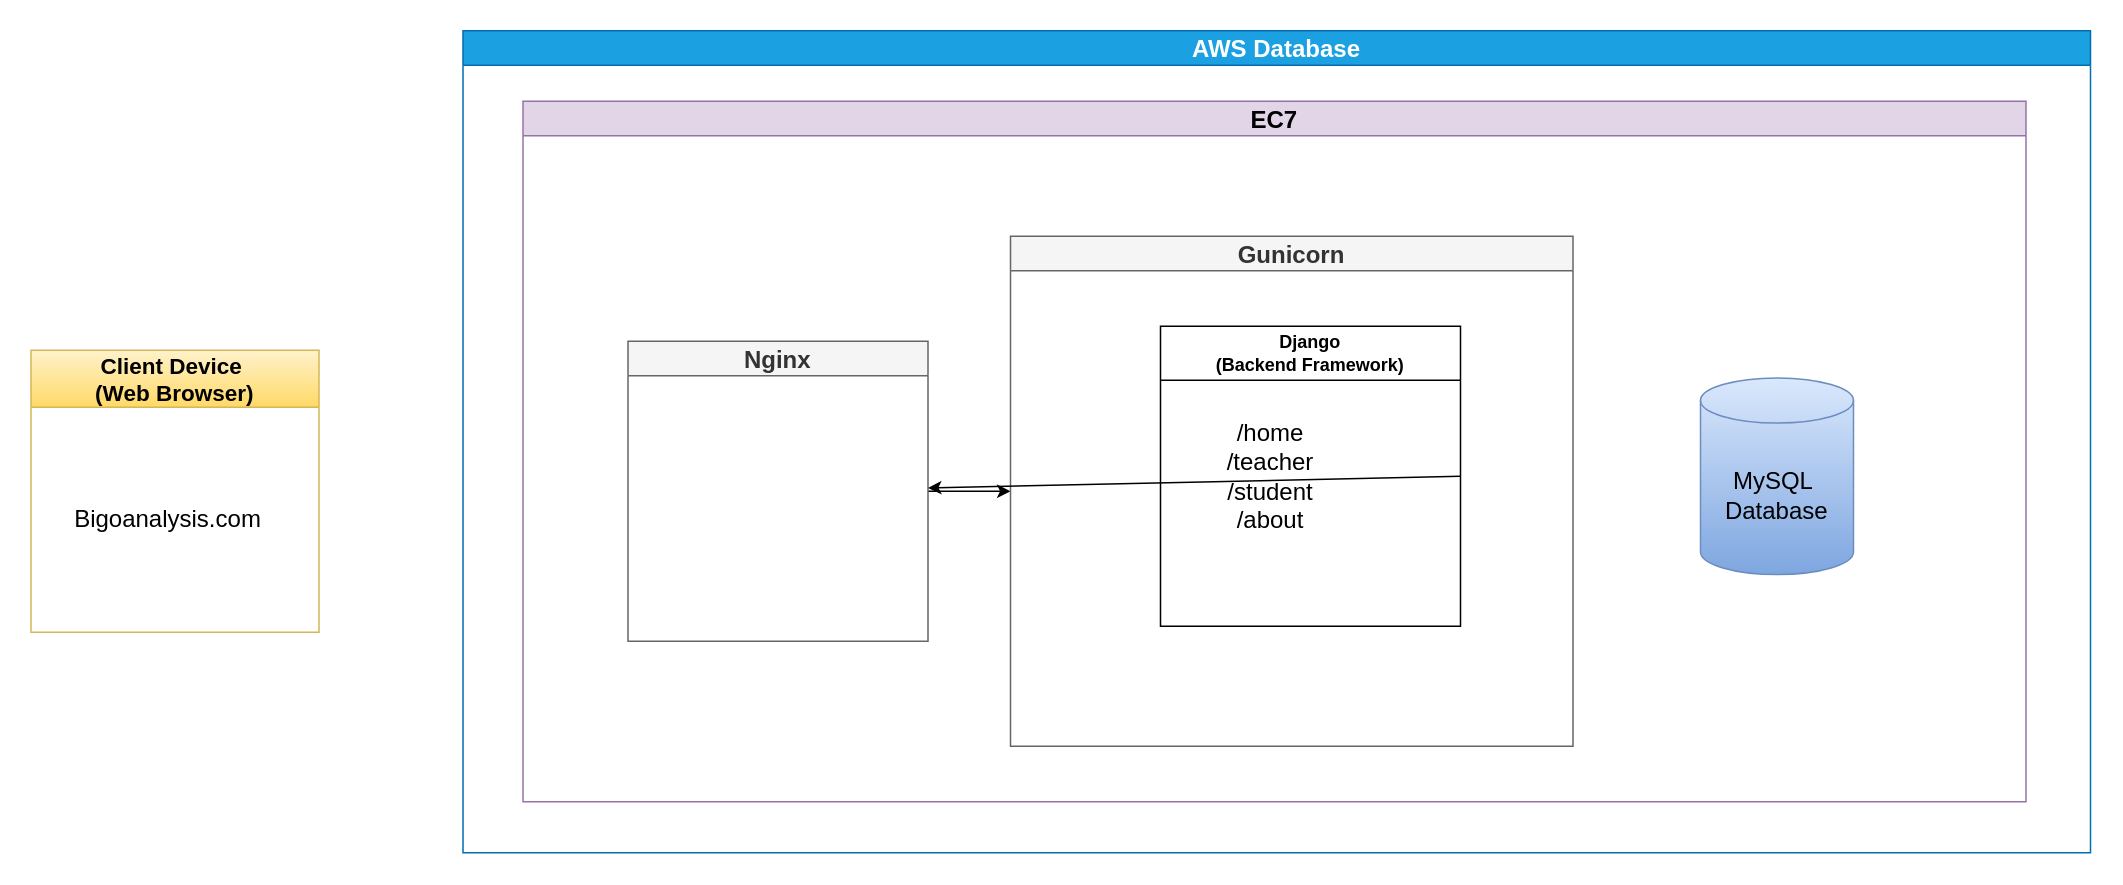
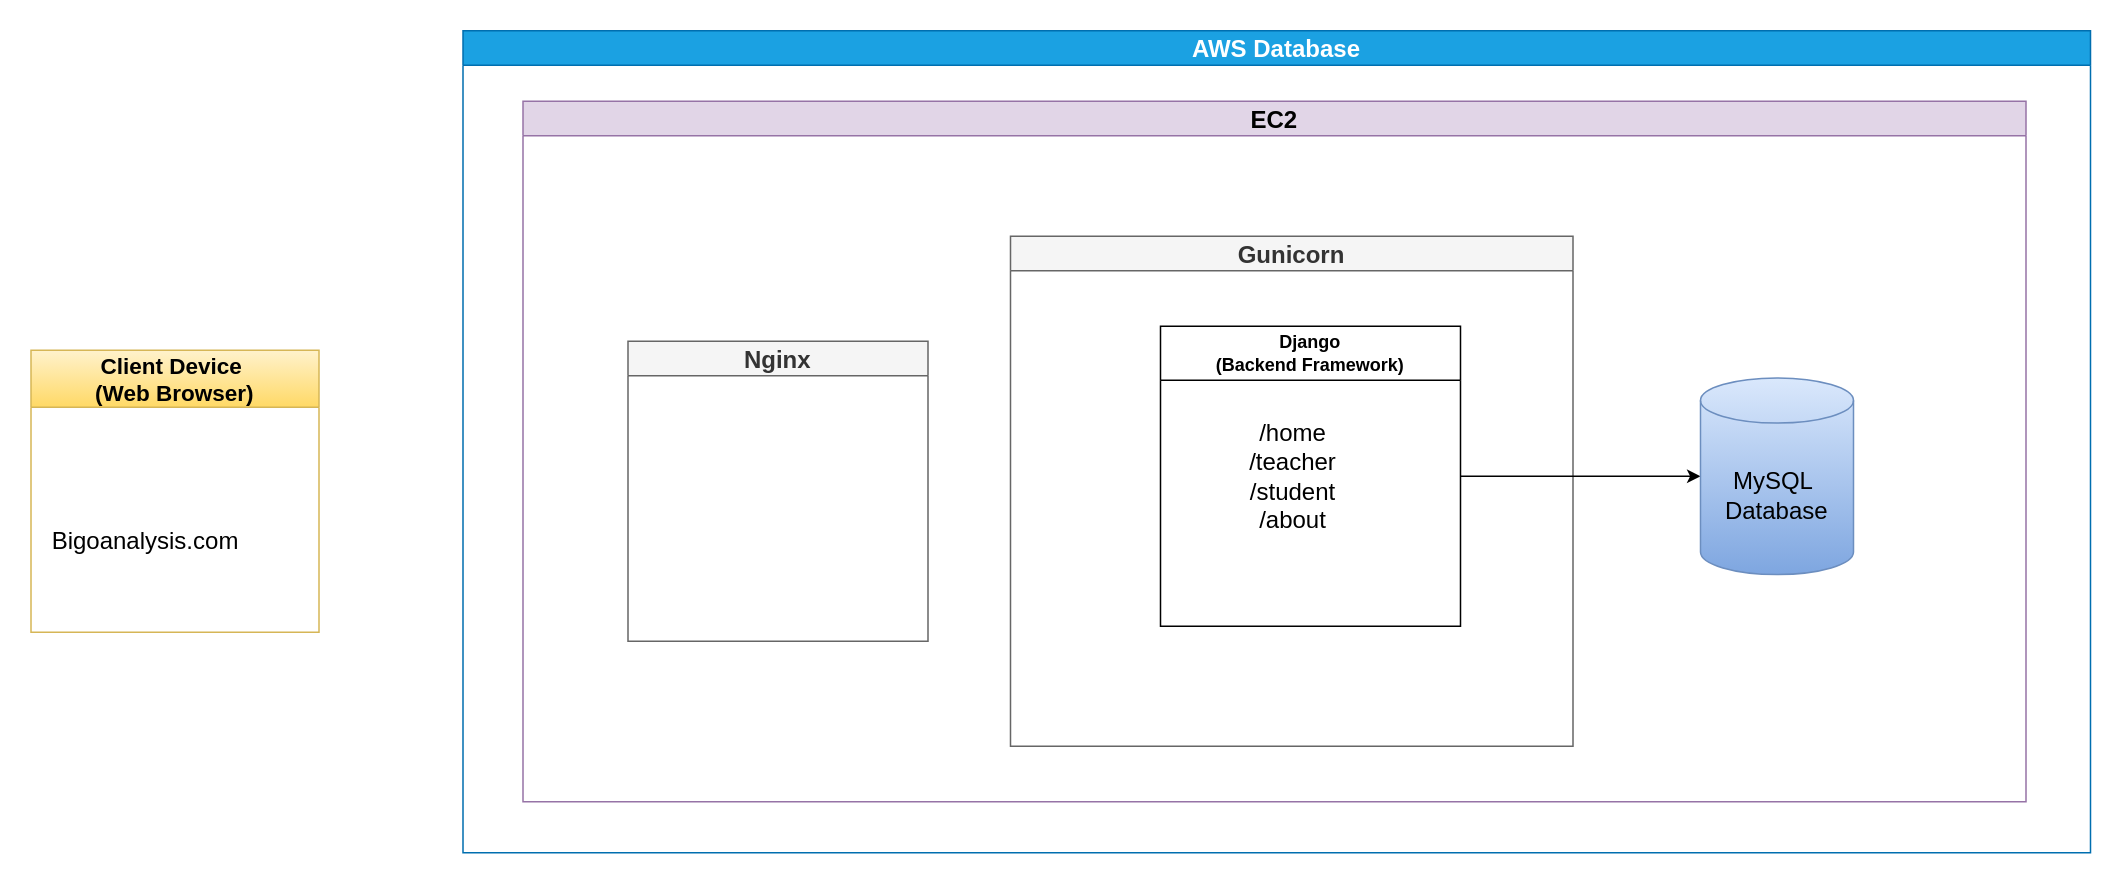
node "EC7": label "EC7" -> "EC2"
node "/home /teacher /student /about": moved (1269, 476) -> (1292, 476)
edge "Django (Backend Framework)" -> "Nginx": now "Django (Backend Framework)" -> "MySQL Database"
edge "Nginx" -> "Gunicorn": removed
node "Bigoanalysis.com": moved (167, 518) -> (144, 540)
